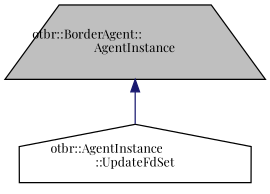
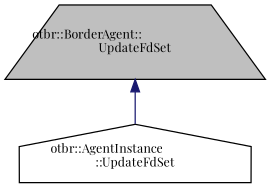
node "otbr::BorderAgent:: AgentInstance": label "otbr::BorderAgent:: AgentInstance" -> "otbr::BorderAgent:: UpdateFdSet"
